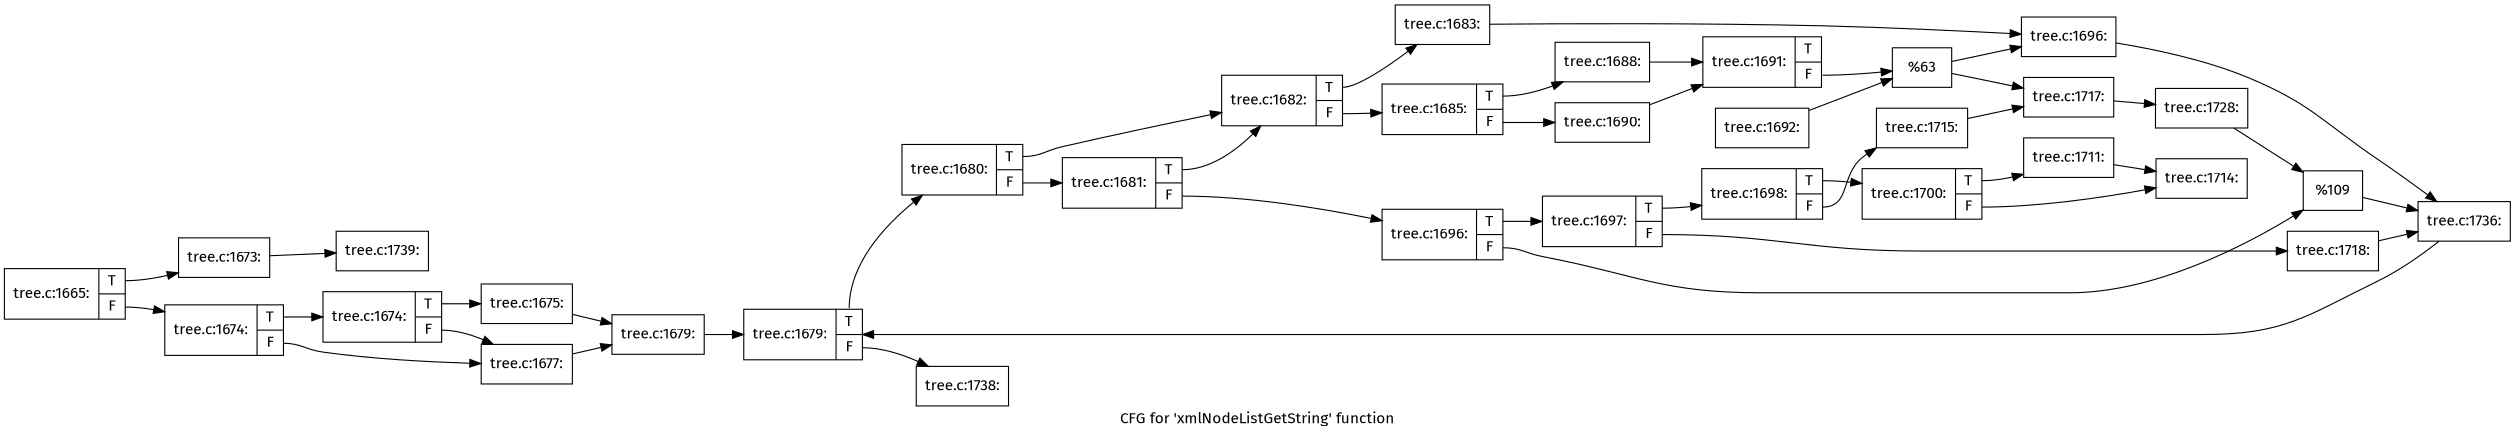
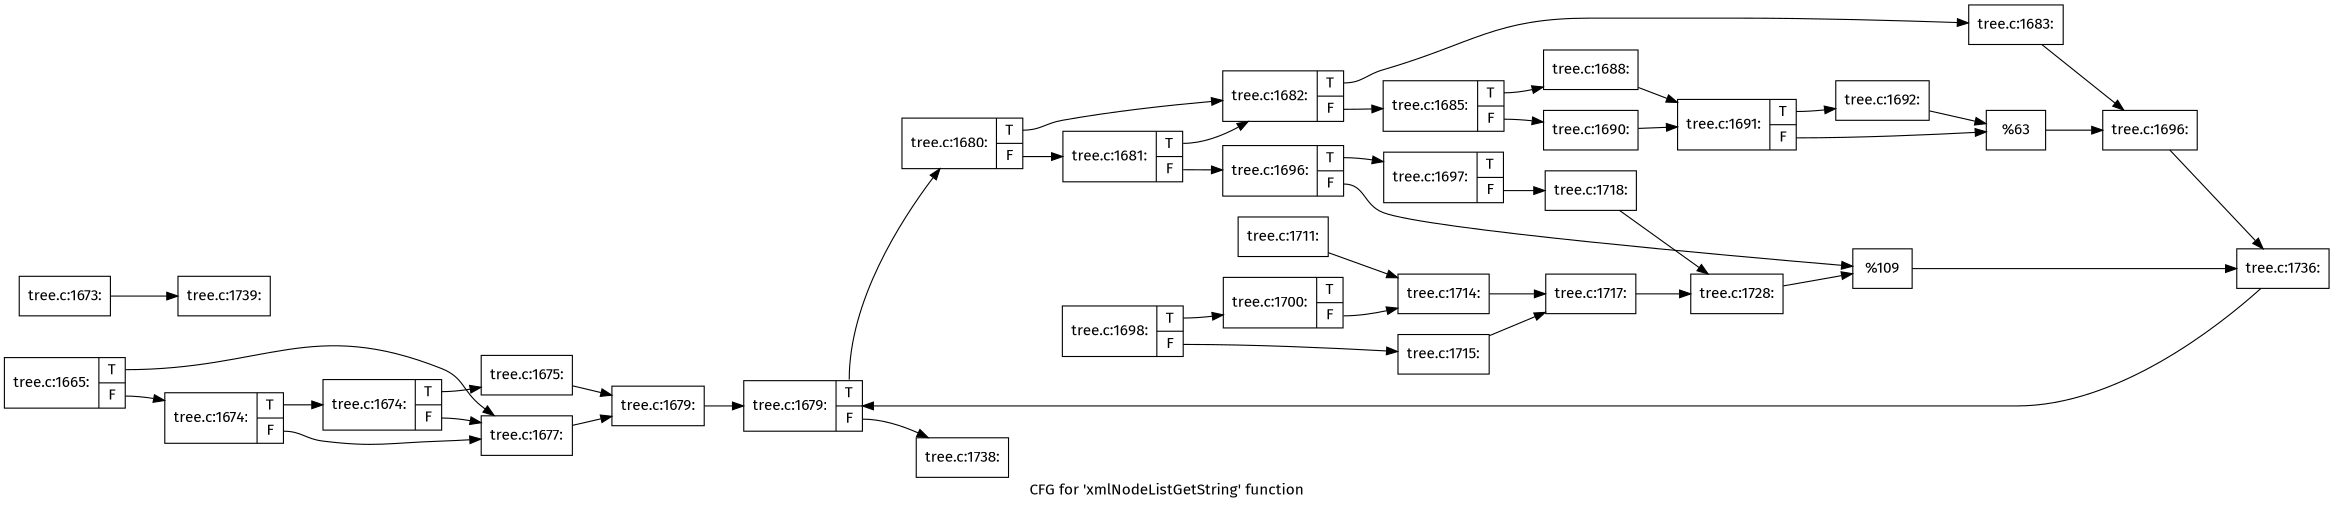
edge "%63" -> "tree.c:1717:": now "tree.c:1714:" -> "tree.c:1717:"
edge "tree.c:1691:" -> "tree.c:1692:": added
edge "tree.c:1700:" -> "tree.c:1711:": removed
edge "tree.c:1697:" -> "tree.c:1698:": removed
edge "tree.c:1718:" -> "tree.c:1736:": now "tree.c:1718:" -> "tree.c:1728:"
edge "tree.c:1665:" -> "tree.c:1673:": now "tree.c:1665:" -> "tree.c:1677:"
